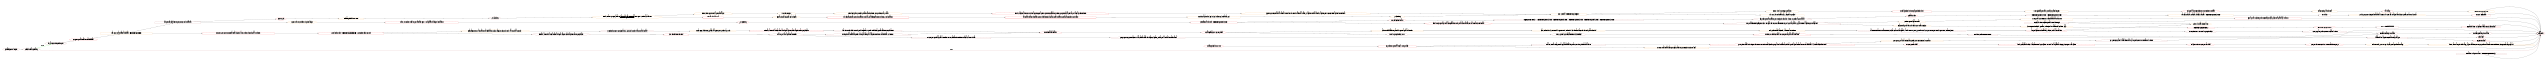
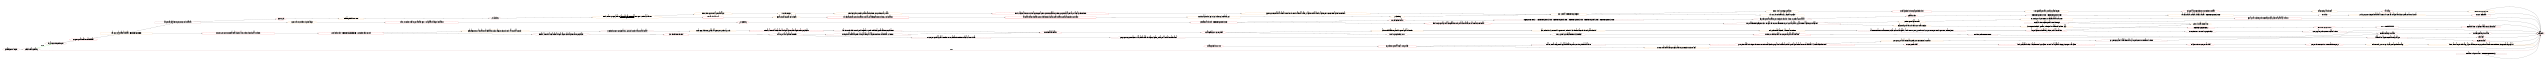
node "no, me gusta lo que tenemos. no cambiaría nada. muac. xoxo": label "no, me gusta lo que tenemos. no cambiaría nada. muac. xoxo" -> "no, me ninguno lo que tenemos. no cambiaría nada. muac. xoxo"
